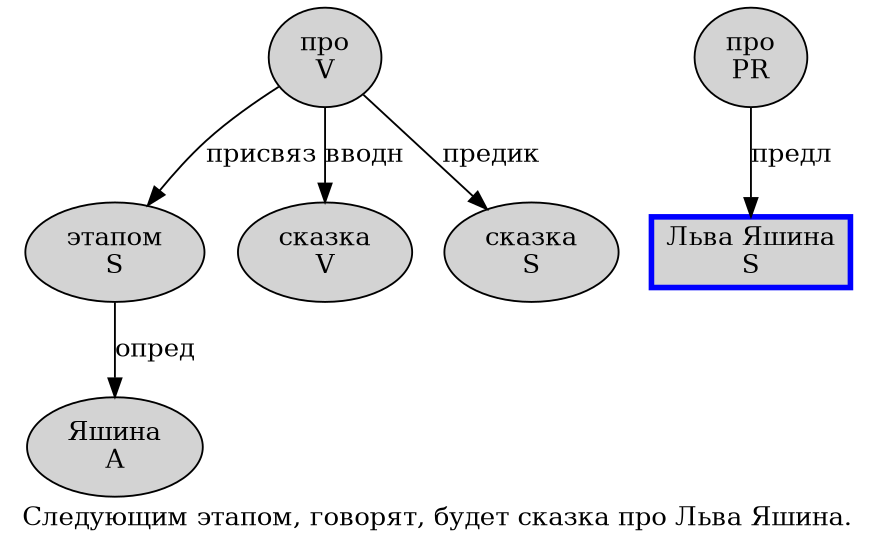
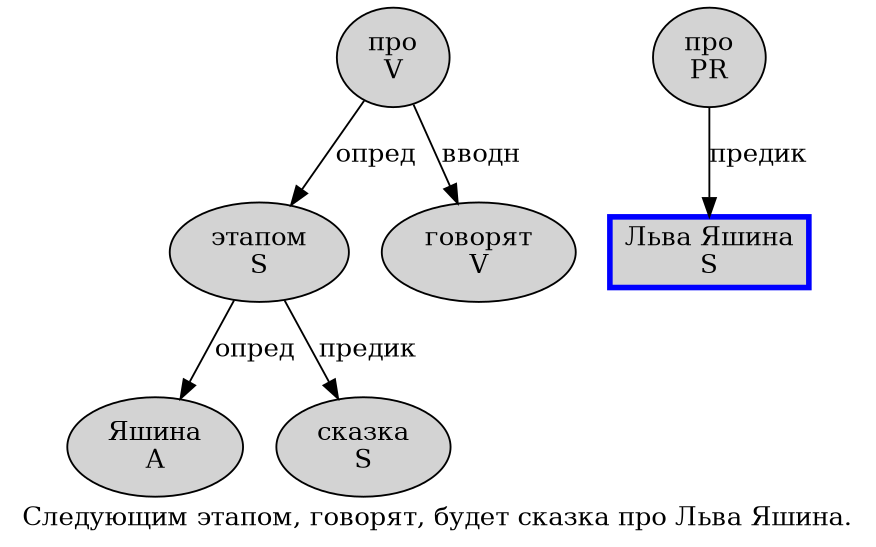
edge "про V" -> "сказка S": now "этапом S" -> "сказка S"
edge "про V" -> "этапом S": label "присвяз" -> "опред"
edge "про PR" -> "Льва Яшина S": label "предл" -> "предик"
node "сказка V": label "сказка V" -> "говорят V"
